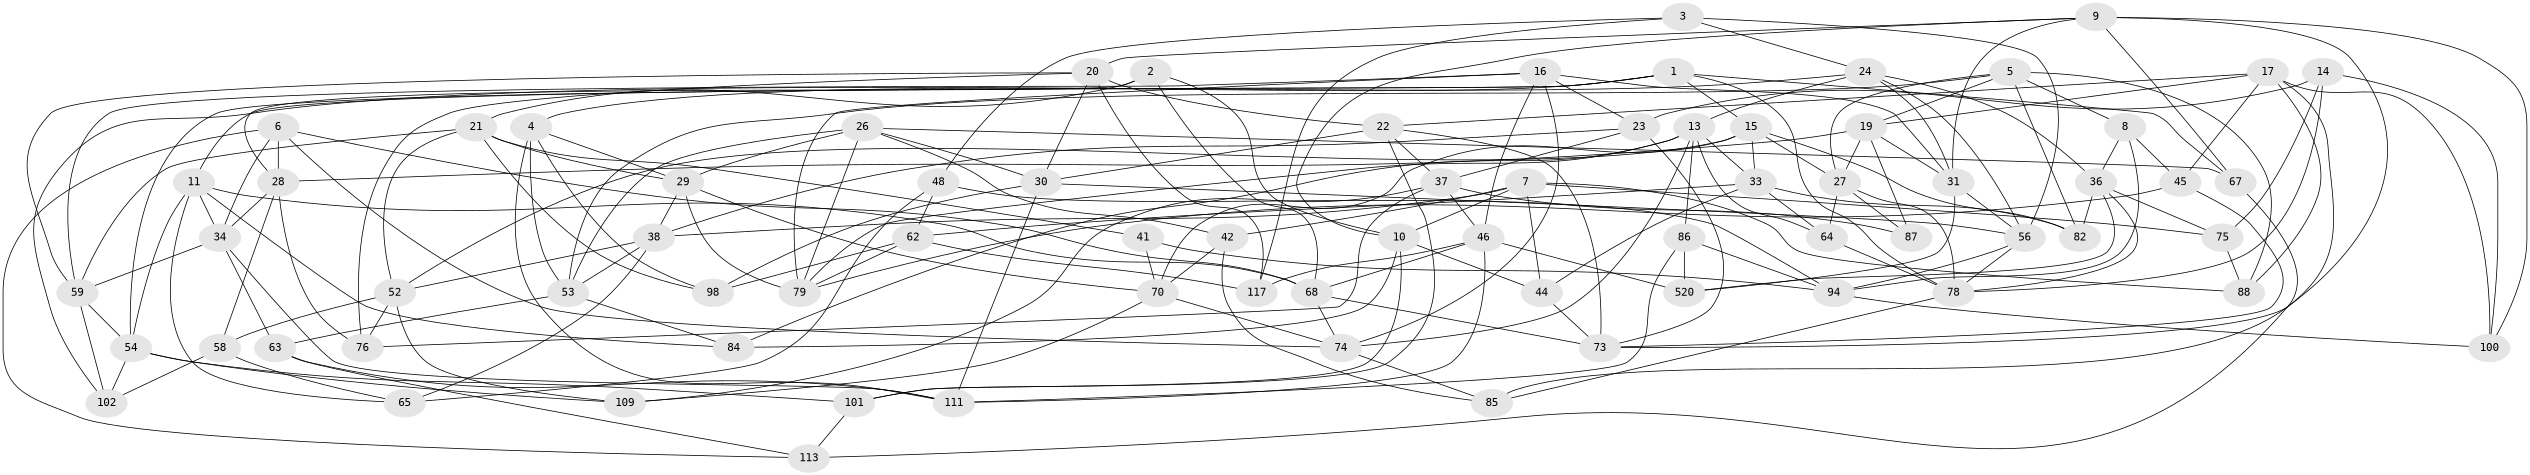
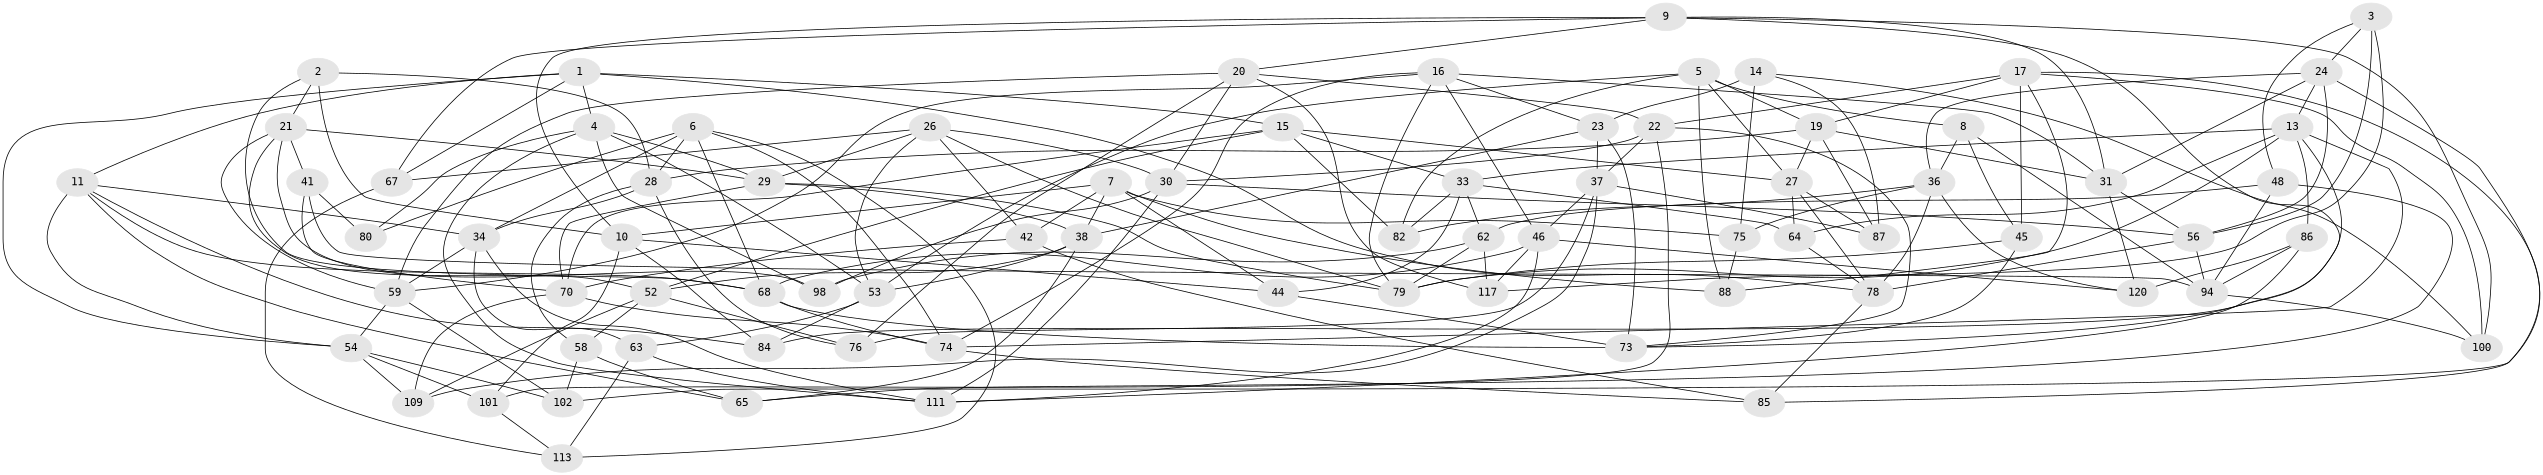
node "80": added
edge "14" -- "78": now "14" -- "87"
node "520": label "520" -> "120"
